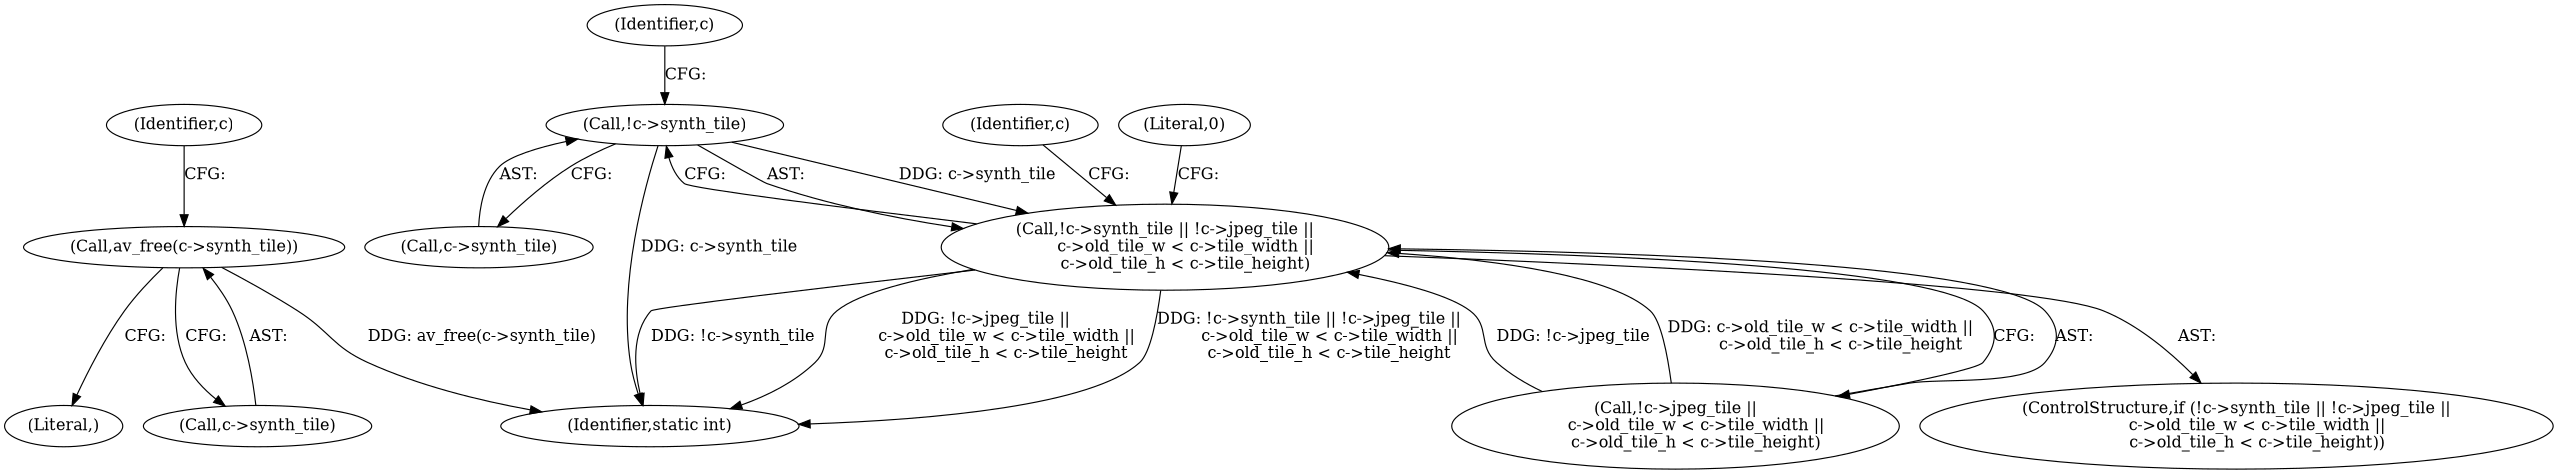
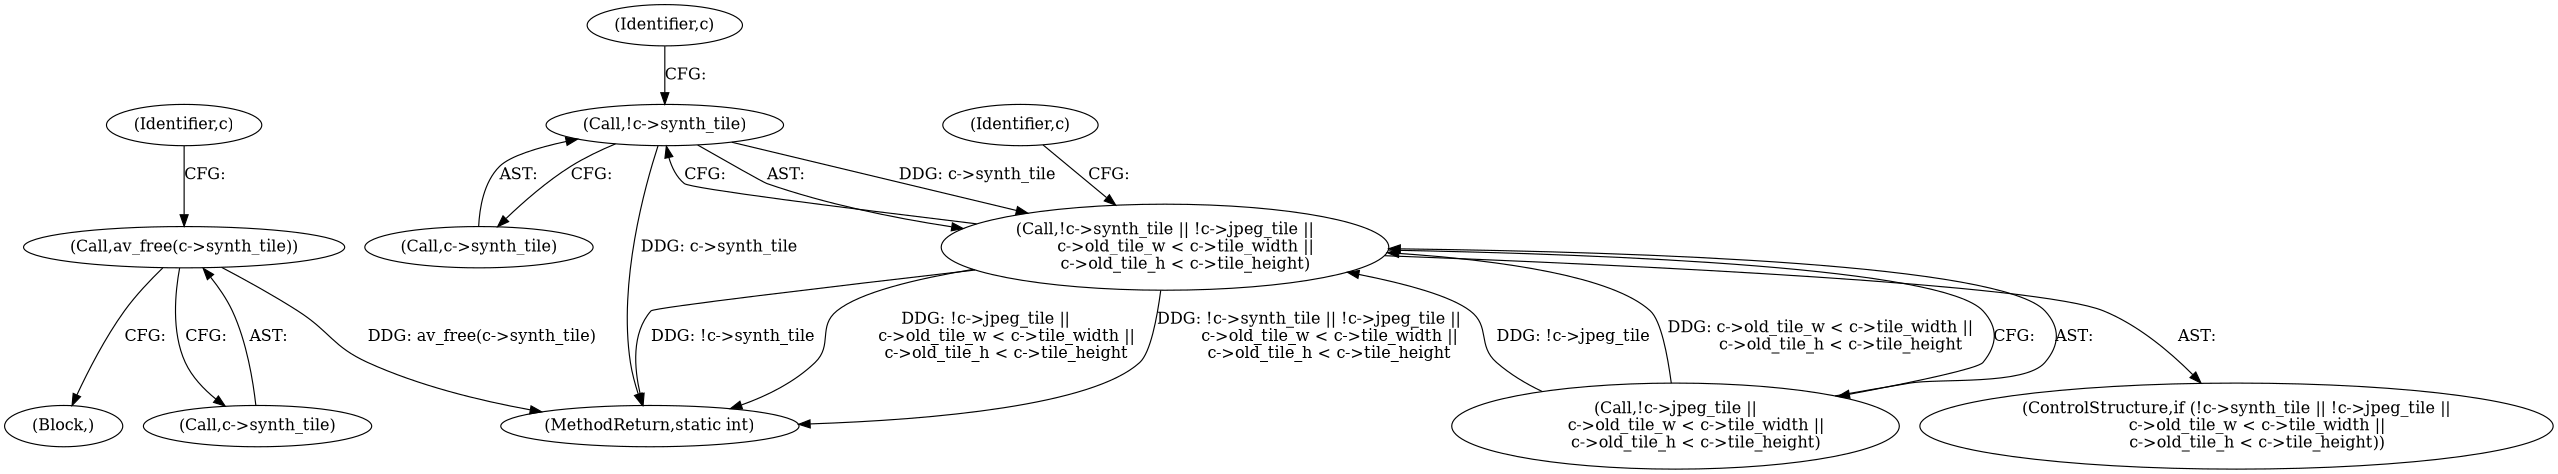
node "(Literal,0)": removed
node "(Literal,)": label "(Literal,)" -> "(Block,)"
node "(Identifier,static int)": label "(Identifier,static int)" -> "(MethodReturn,static int)"
